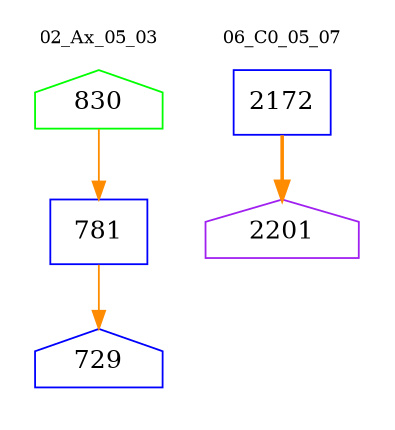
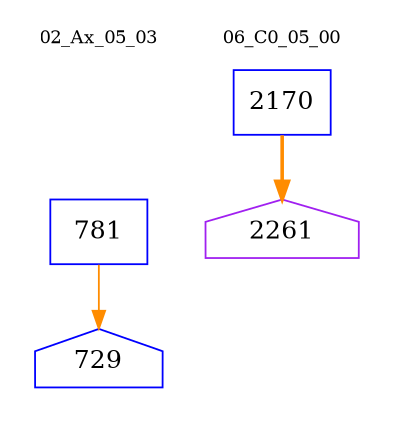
cluster "06_C0_05_07": label "06_C0_05_07" -> "06_C0_05_00"
node "830": removed
node "2172": label "2172" -> "2170"
node "2201": label "2201" -> "2261"
